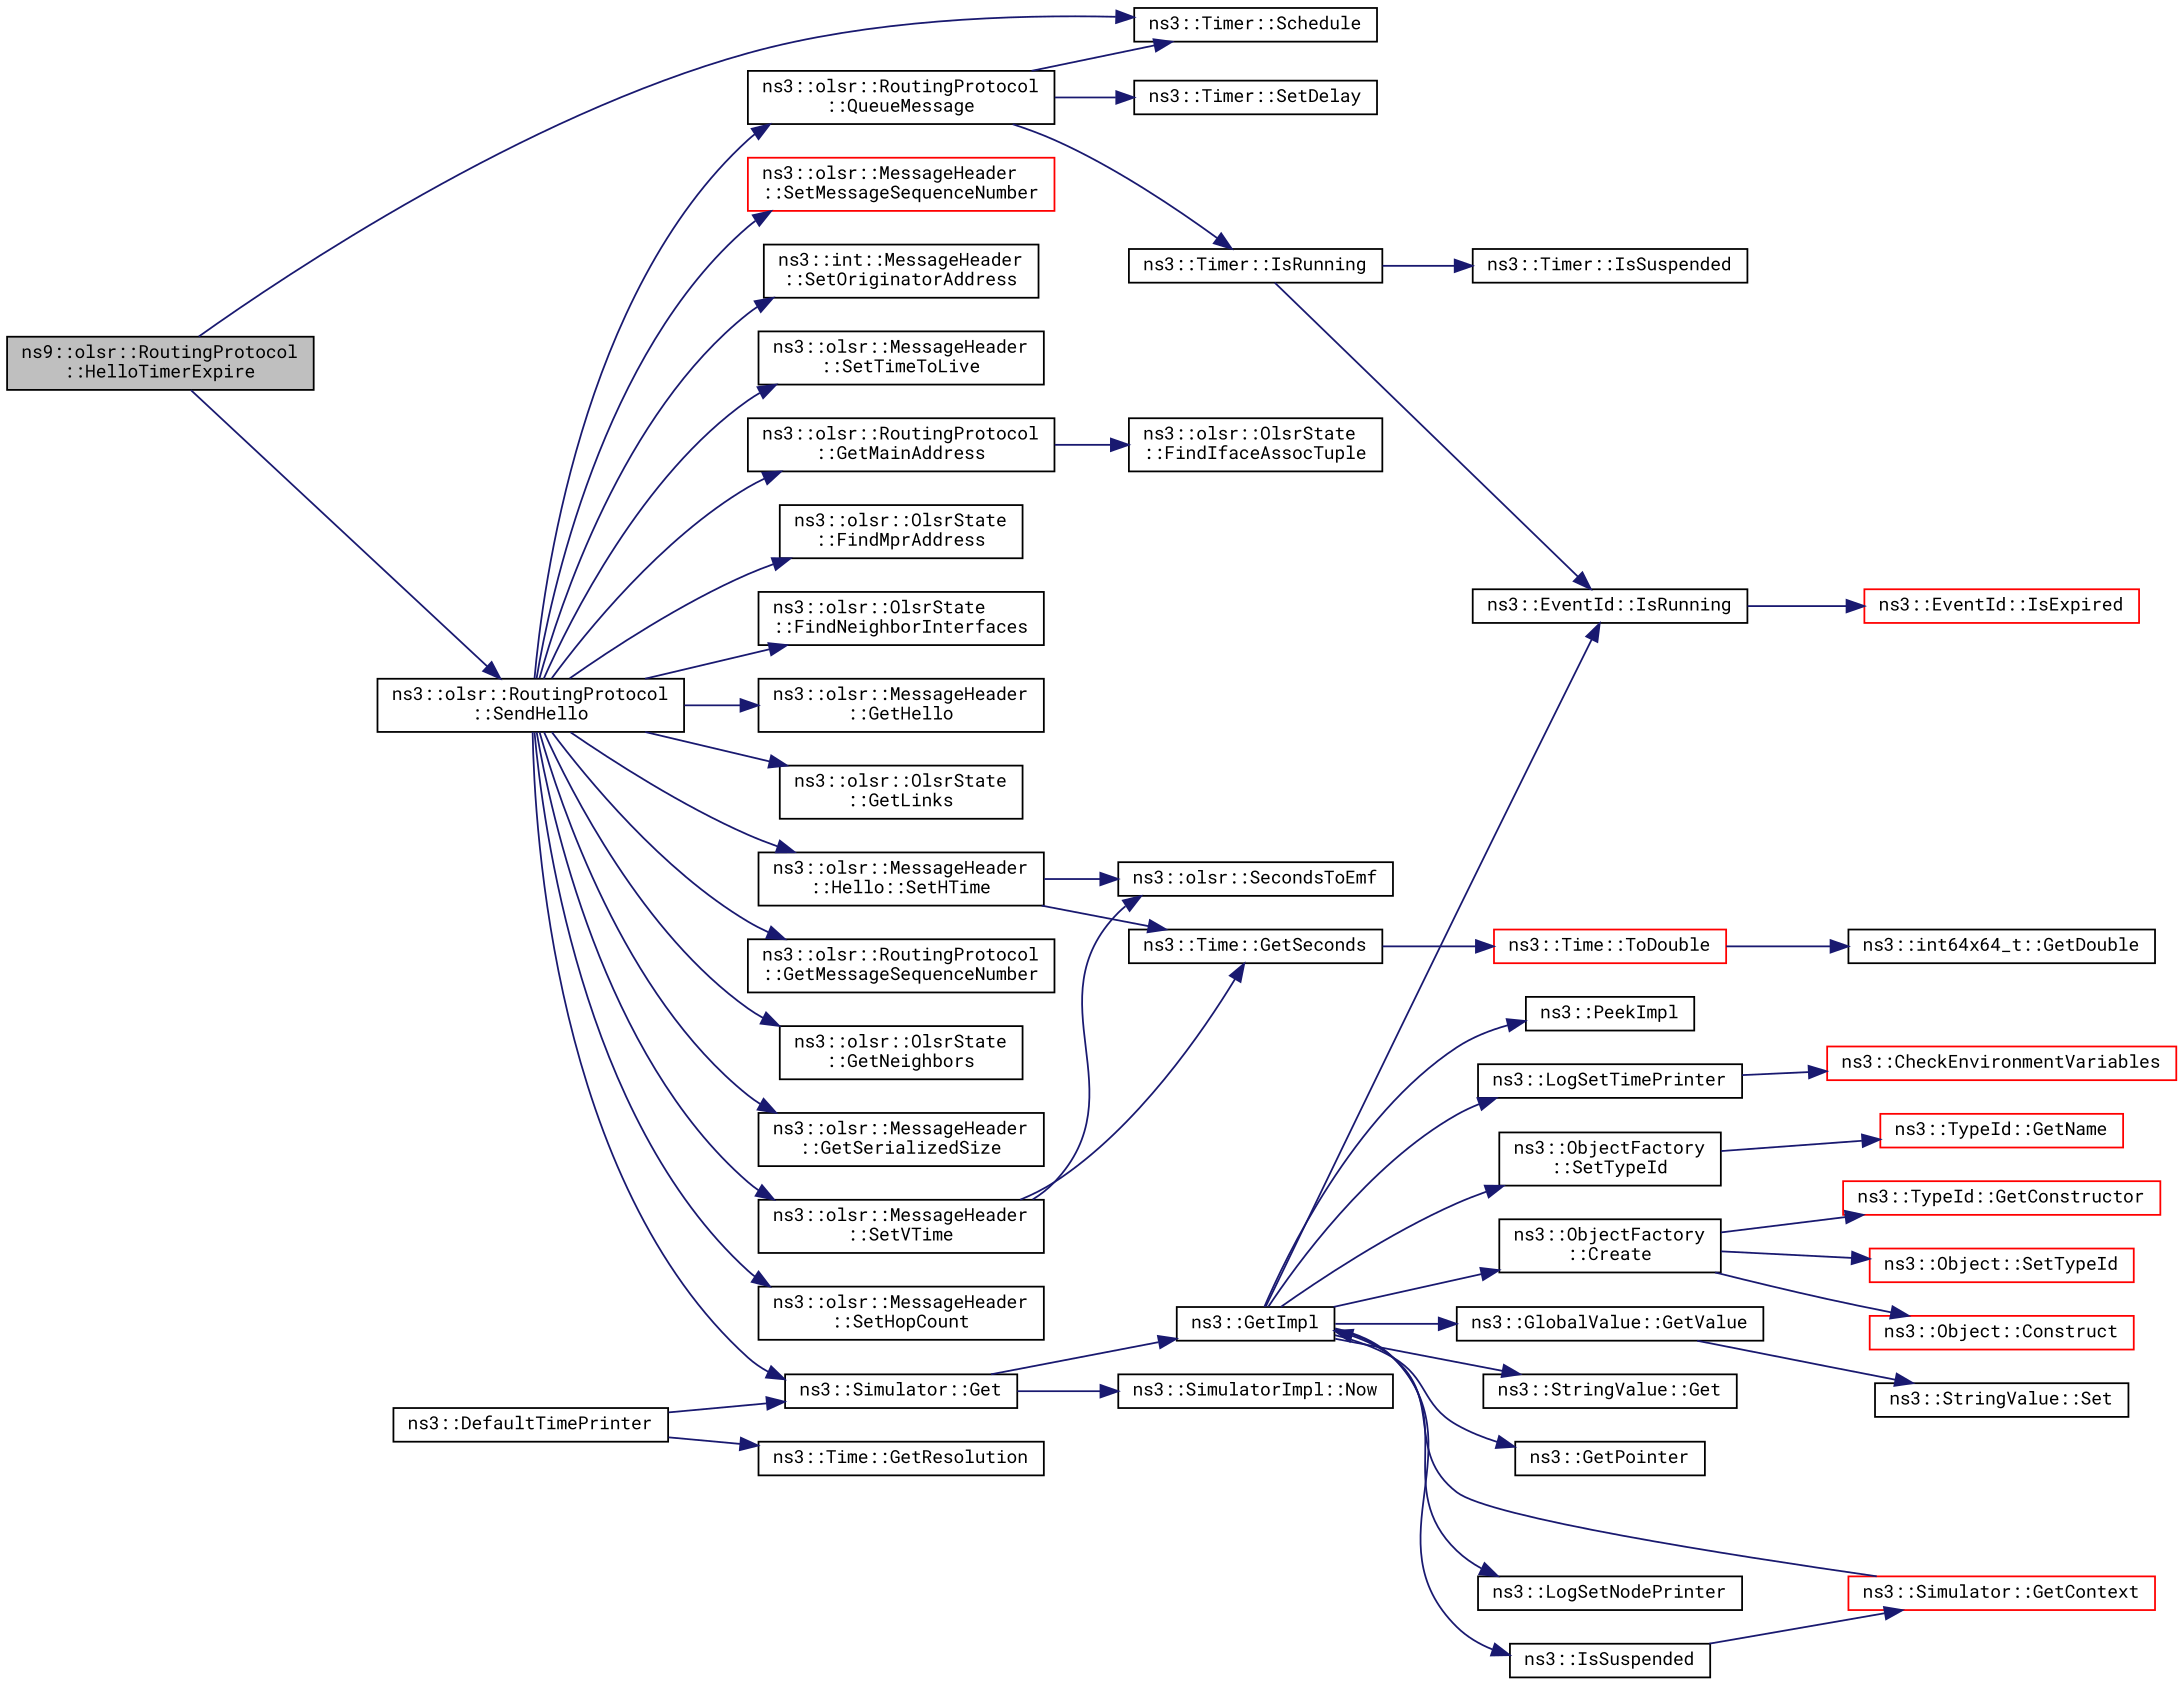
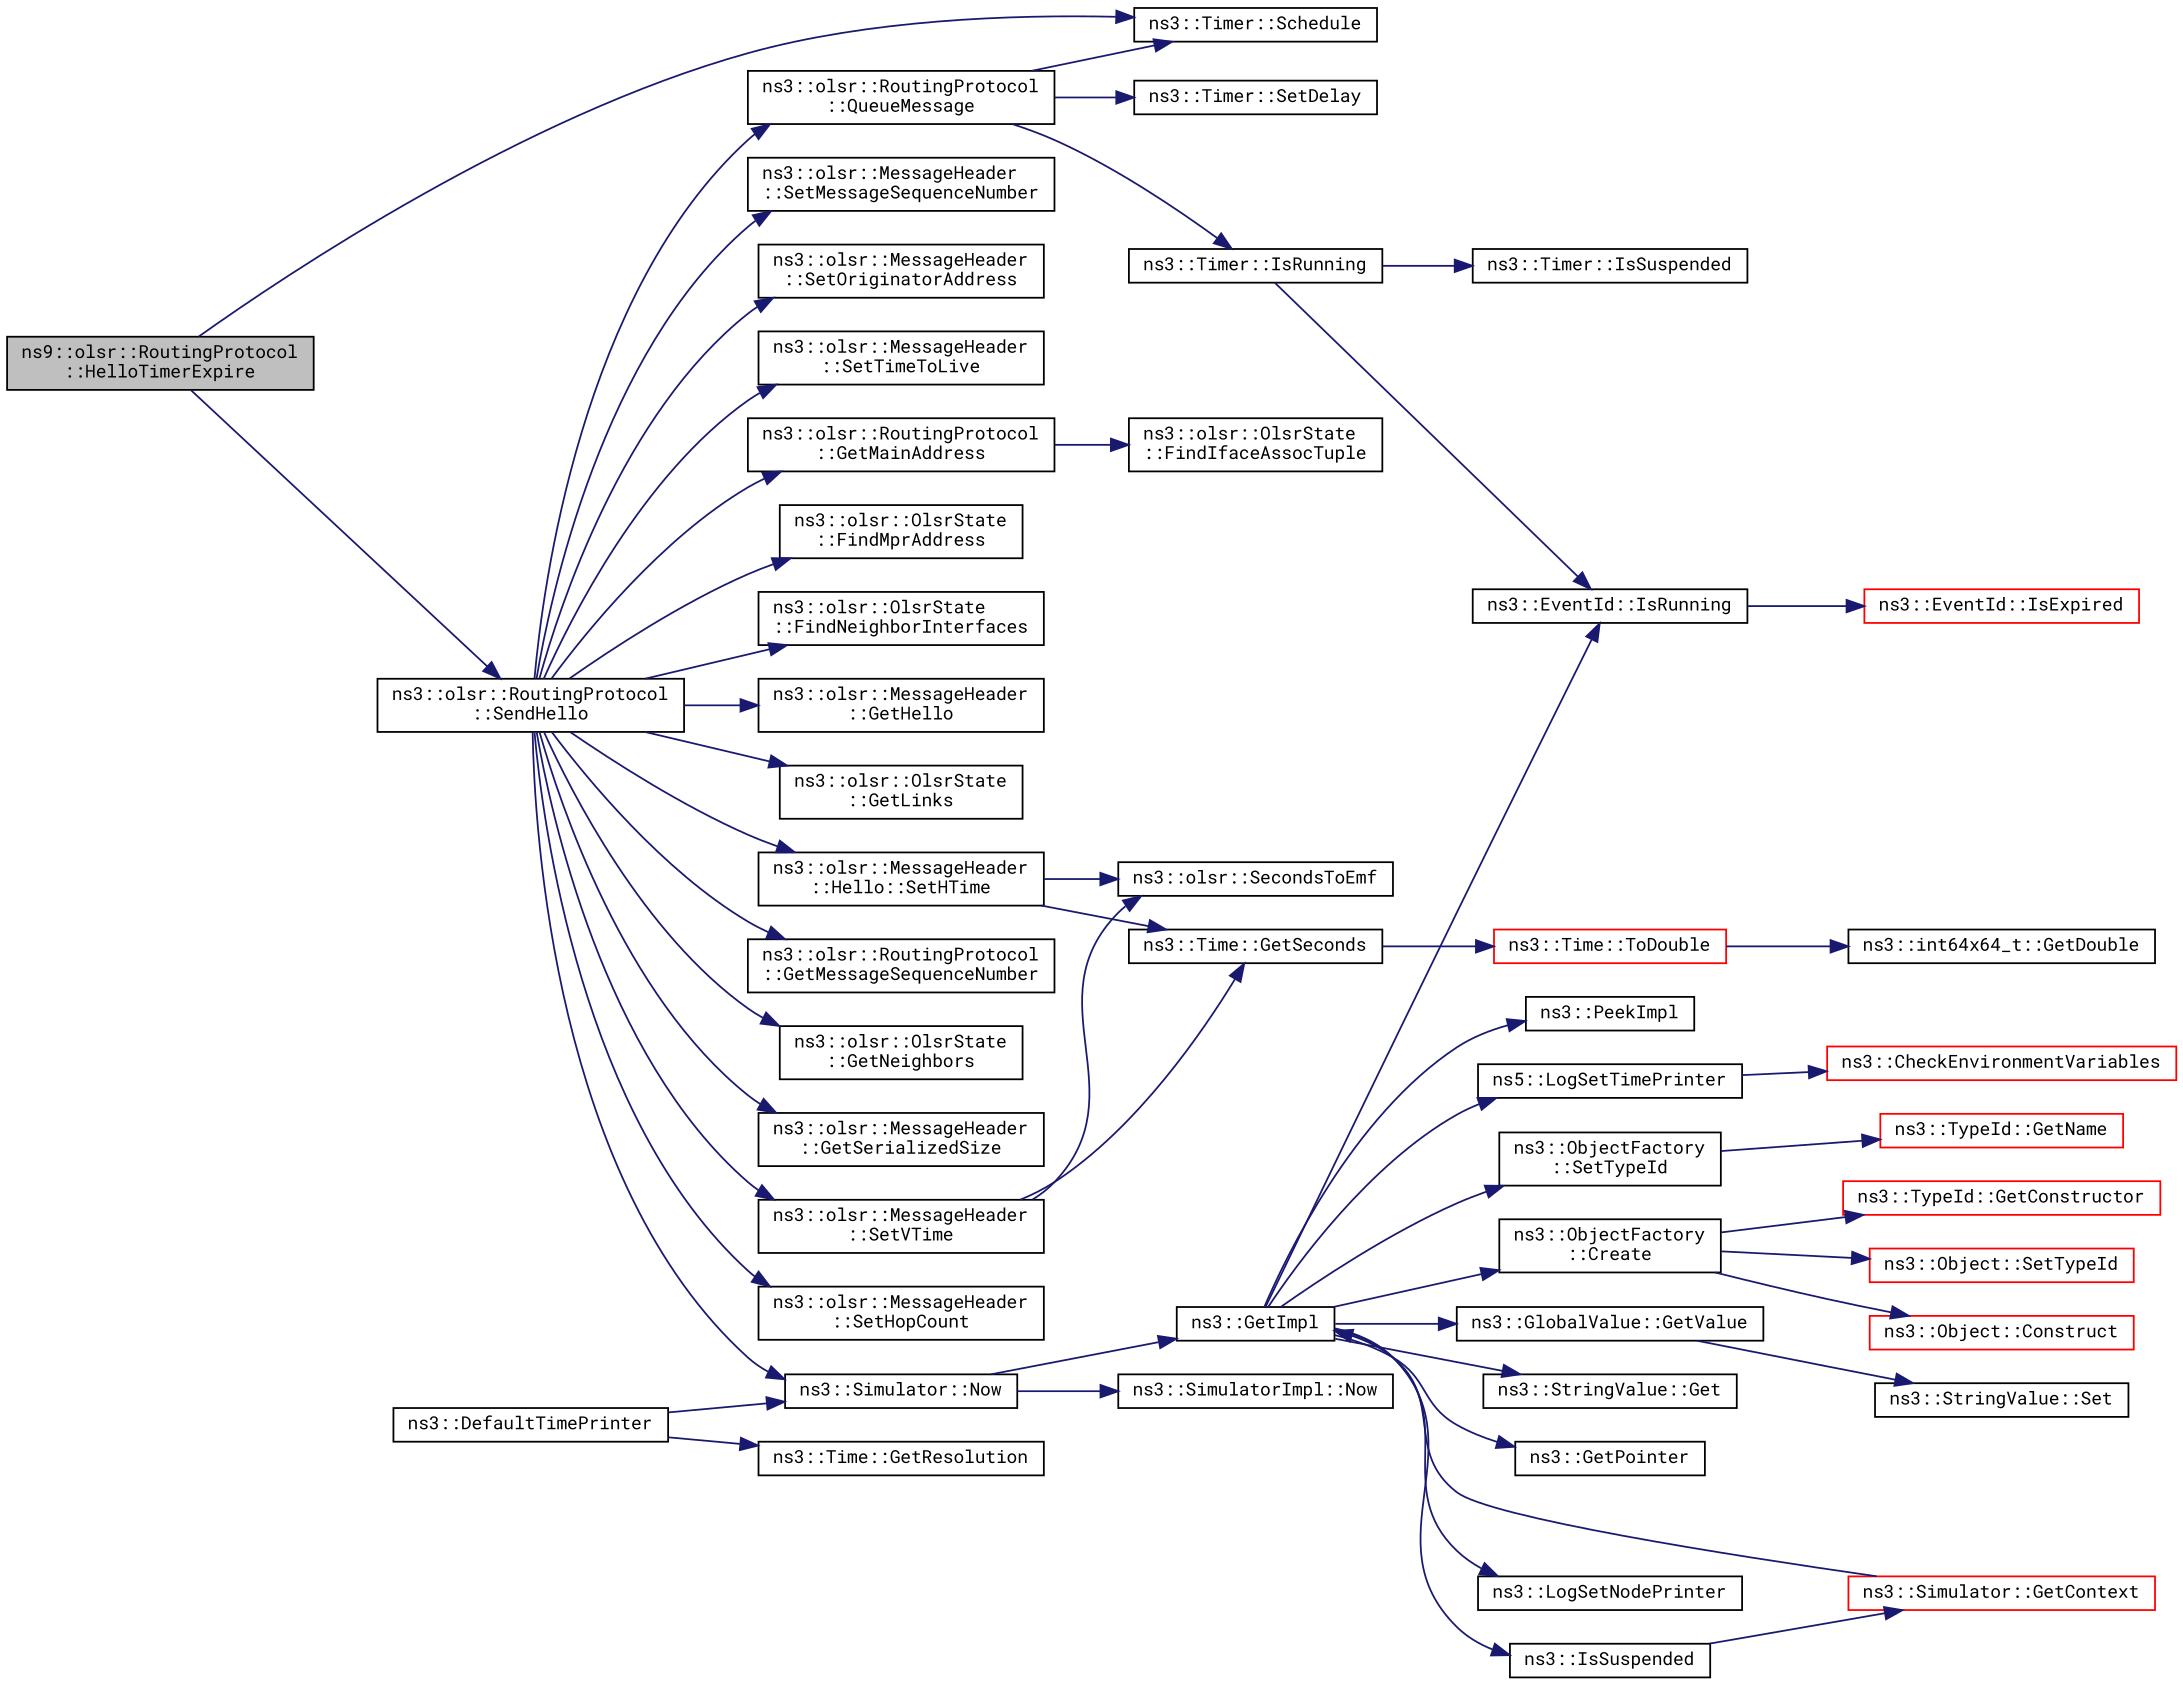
node "ns3::olsr::MessageHeader ::SetMessageSequenceNumber": color red -> black
node "ns3::int::MessageHeader ::SetOriginatorAddress": label "ns3::int::MessageHeader ::SetOriginatorAddress" -> "ns3::olsr::MessageHeader ::SetOriginatorAddress"
node "ns3::LogSetTimePrinter": label "ns3::LogSetTimePrinter" -> "ns5::LogSetTimePrinter"
node "ns3::Simulator::Get": label "ns3::Simulator::Get" -> "ns3::Simulator::Now"
